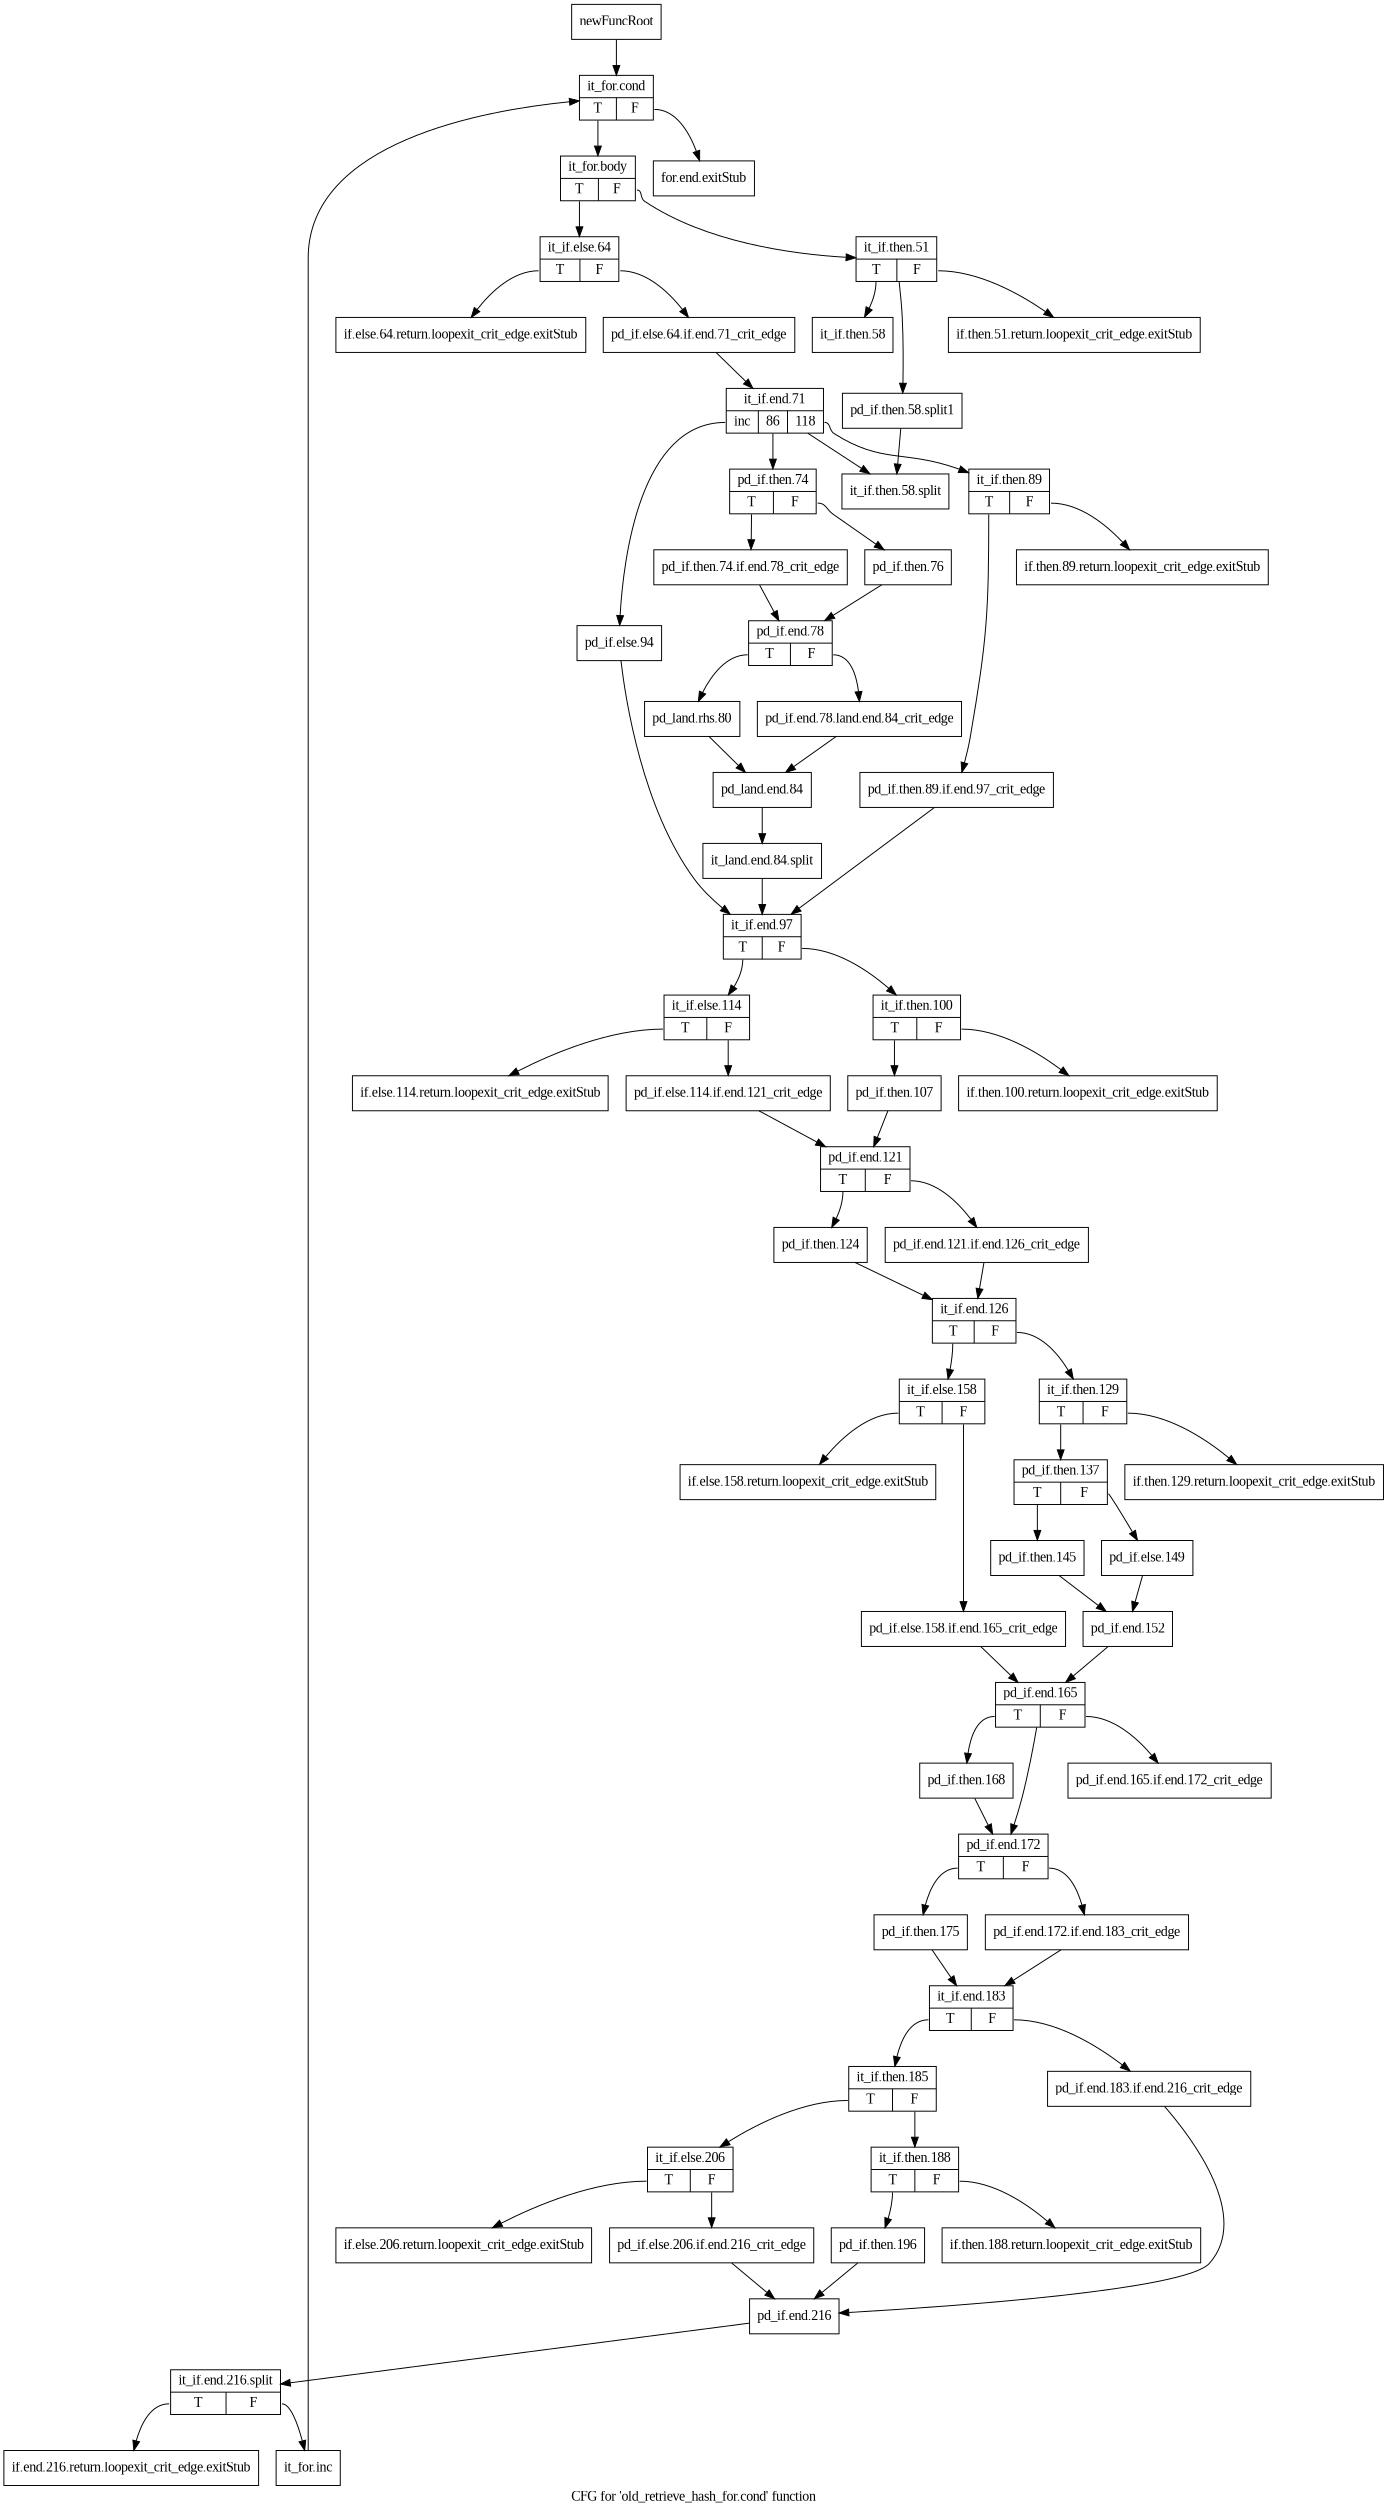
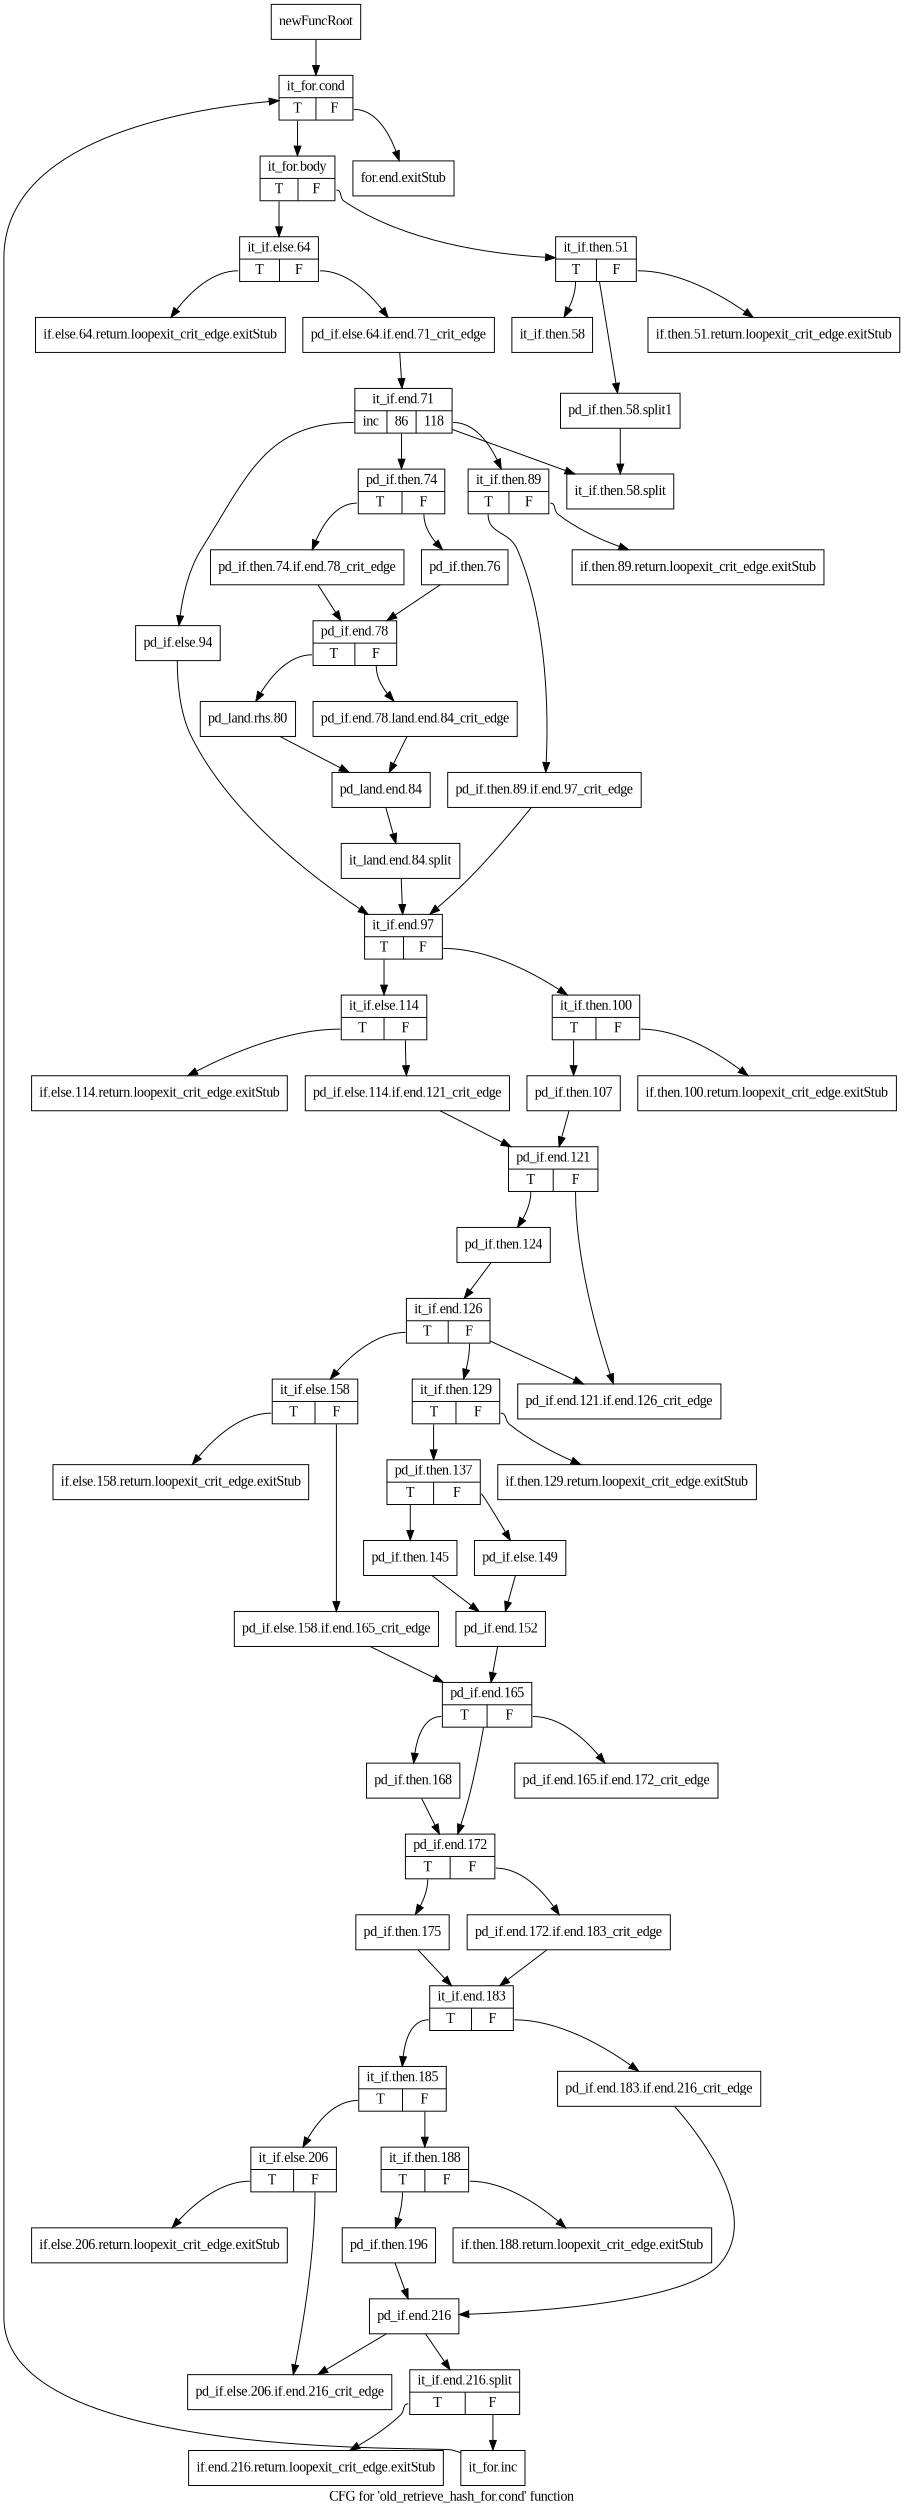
edge "pd_if.end.121.if.end.126_crit_edge" -> "it_if.end.126": reversed
edge "pd_if.else.206.if.end.216_crit_edge" -> "pd_if.end.216": reversed
